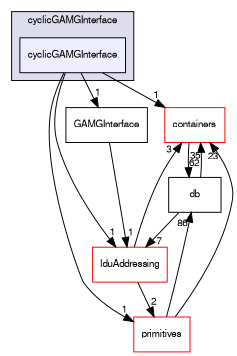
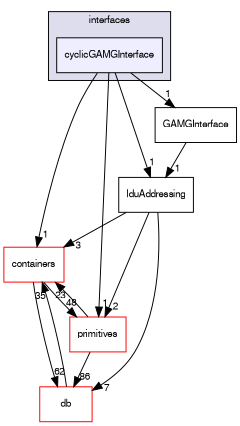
cluster "cyclicGAMGInterface": label "cyclicGAMGInterface" -> "interfaces"
node "db": color black -> red
edge "db" -> "lduAddressing": reversed
node "lduAddressing": color red -> black
edge "containers" -> "primitives": added
